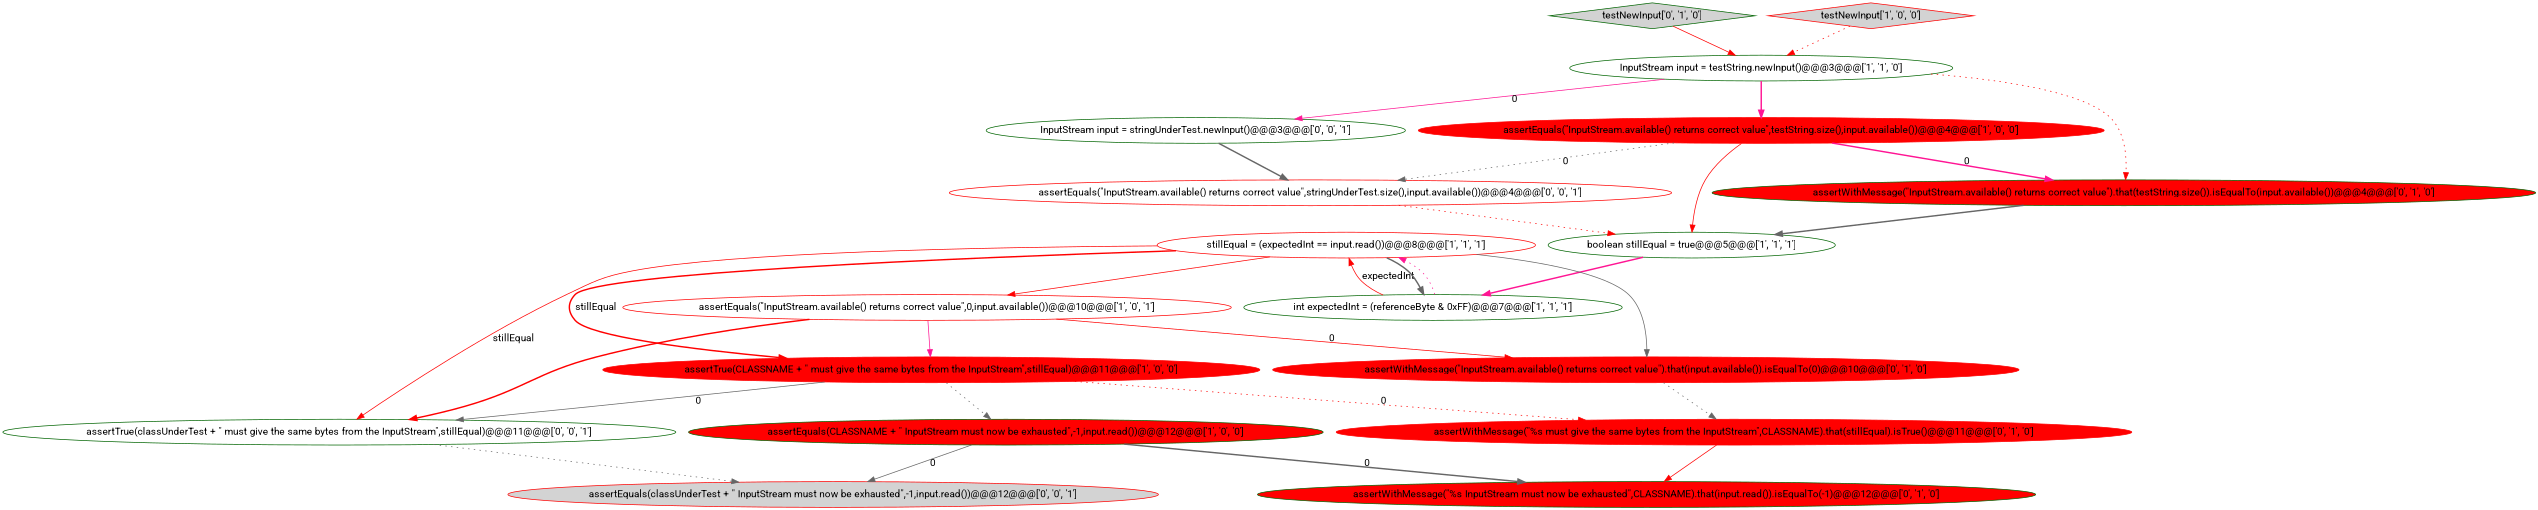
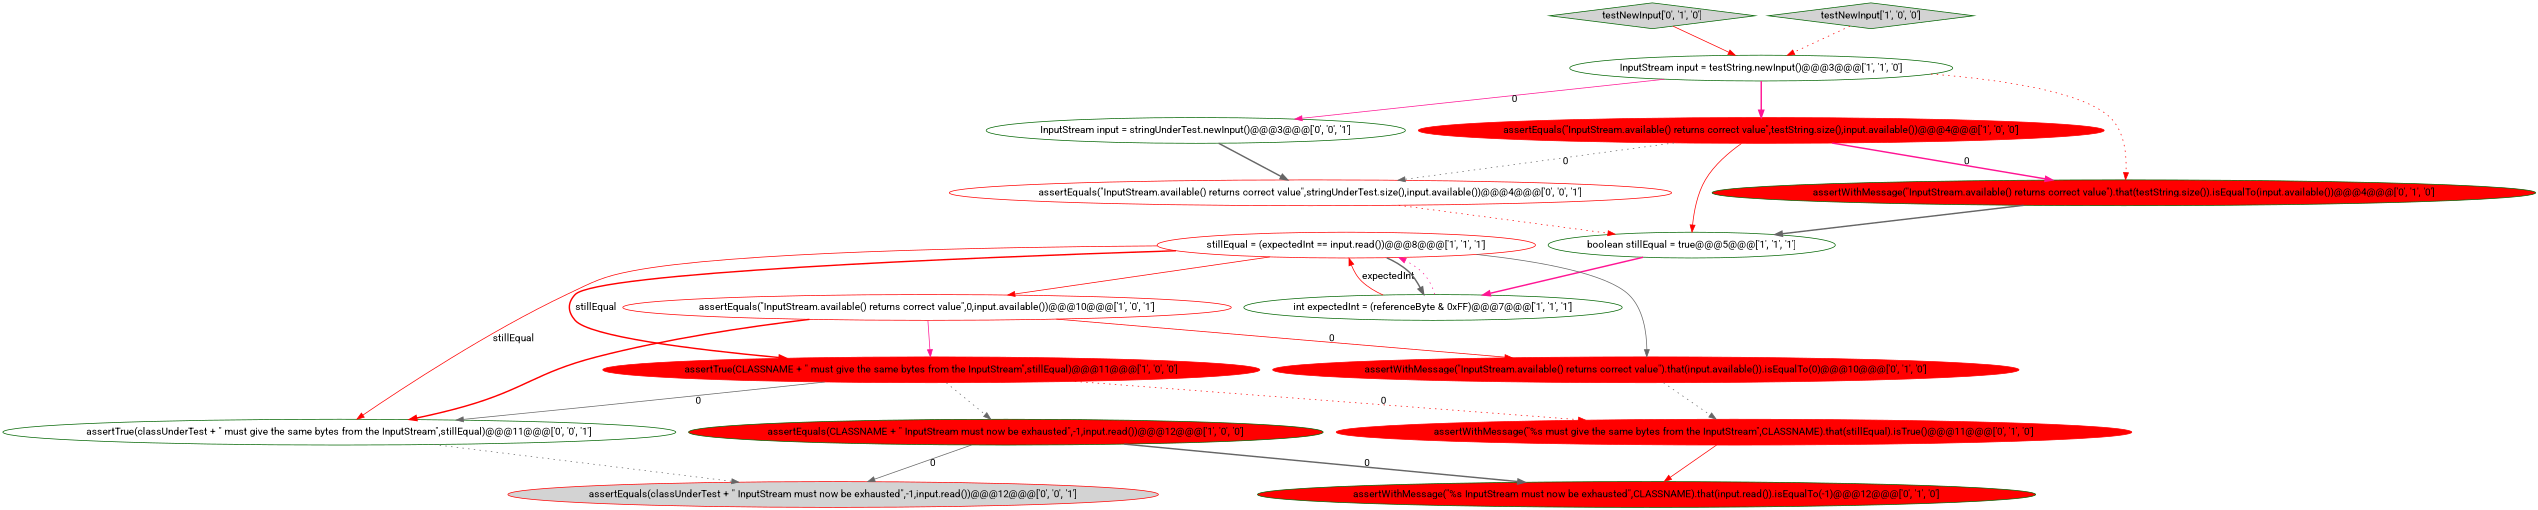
node "testNewInput['1', '0', '0']": color red -> darkgreen
